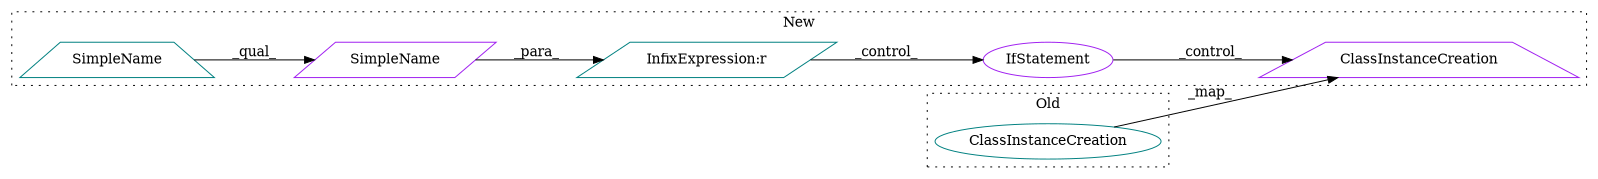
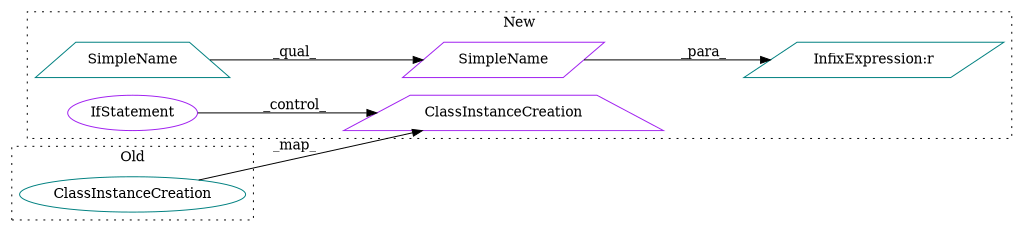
edge "InfixExpression:r" -> "IfStatement": removed, label "_control_"
